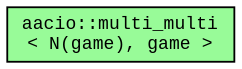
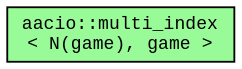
node "aacio::multi_multi < N(game), game >": label "aacio::multi_multi < N(game), game >" -> "aacio::multi_index < N(game), game >"
